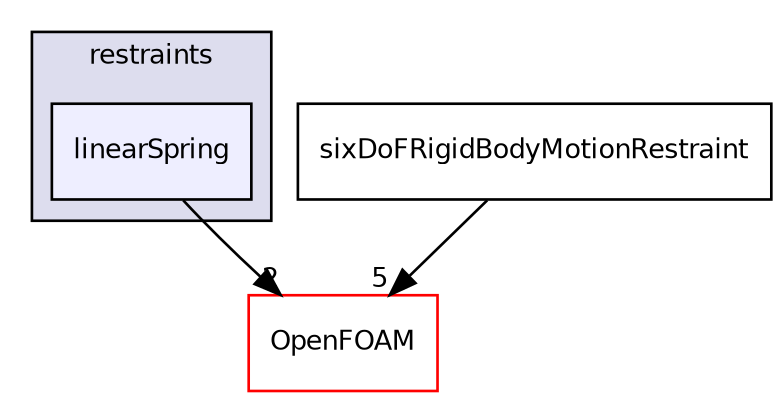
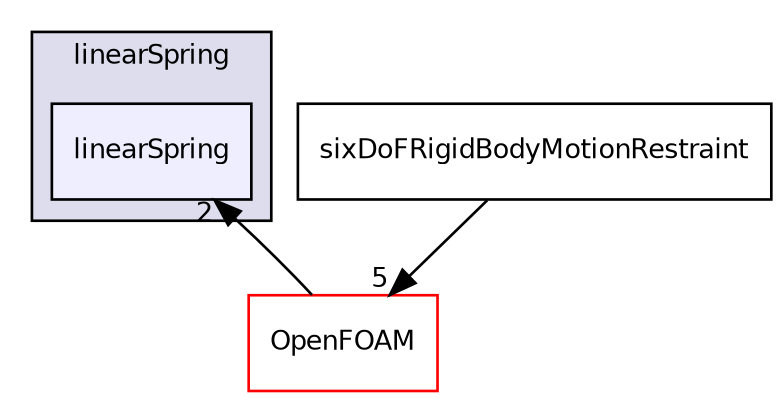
cluster "restraints": label "restraints" -> "linearSpring"
edge "linearSpring" -> "OpenFOAM": reversed
